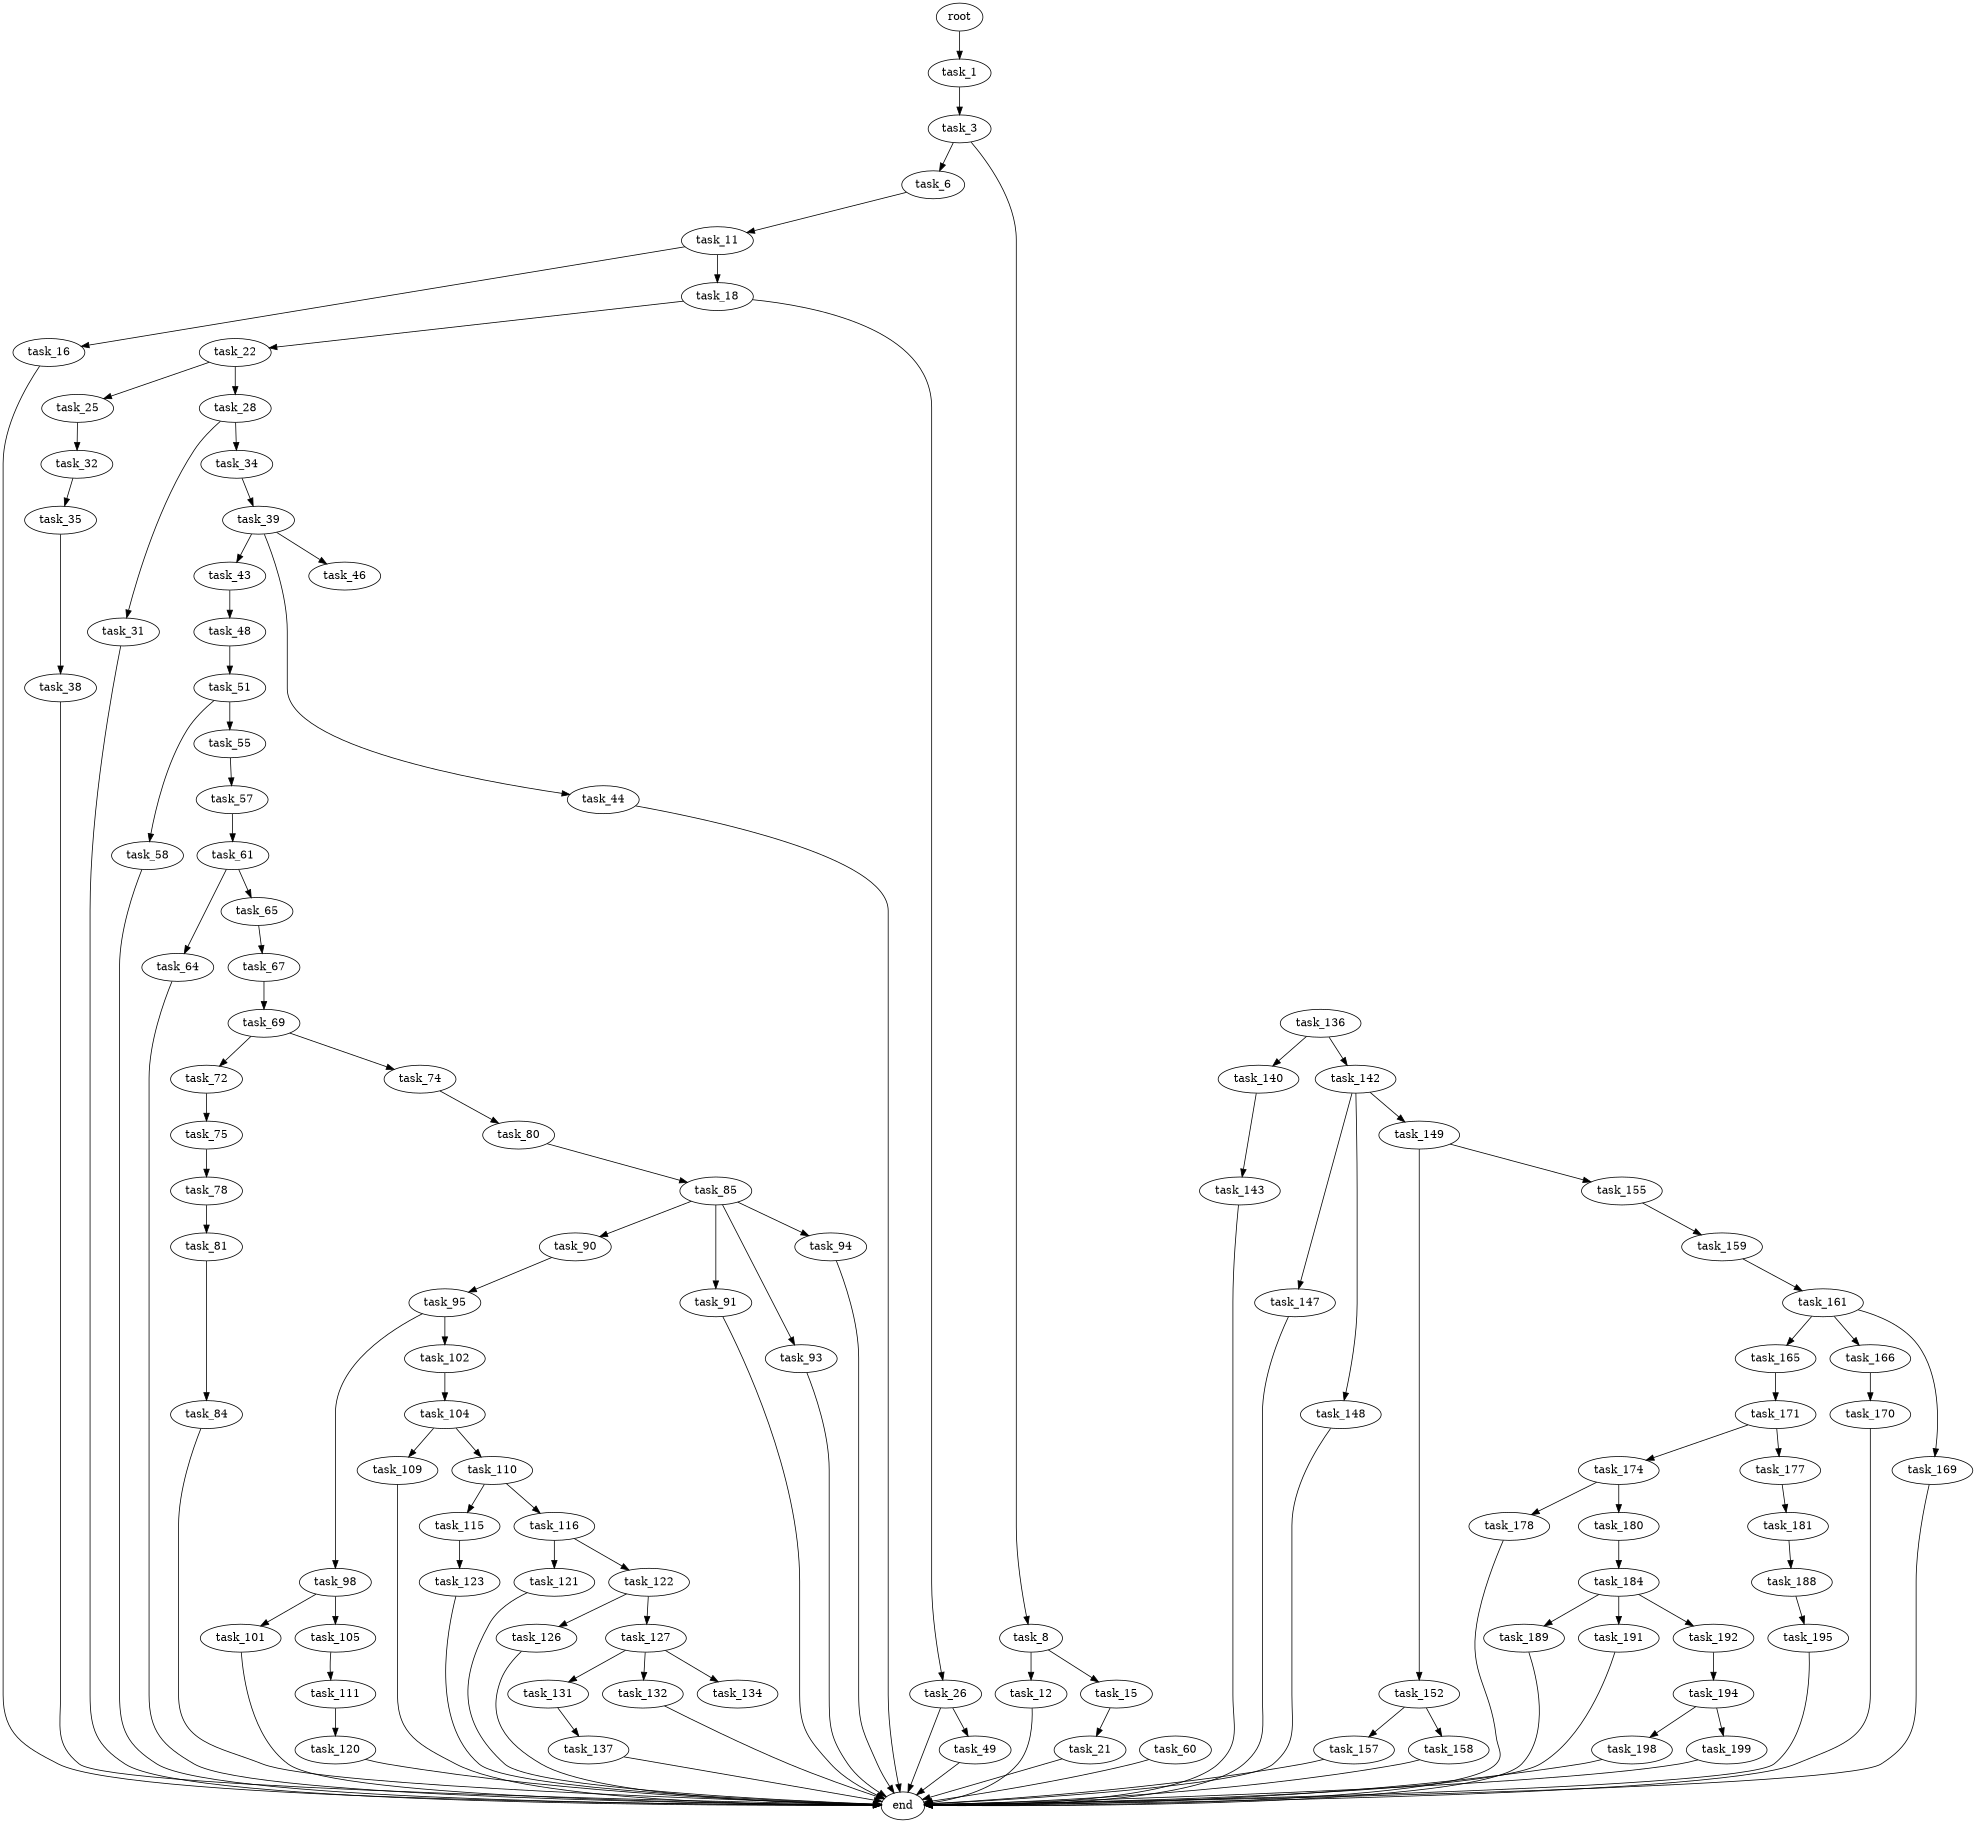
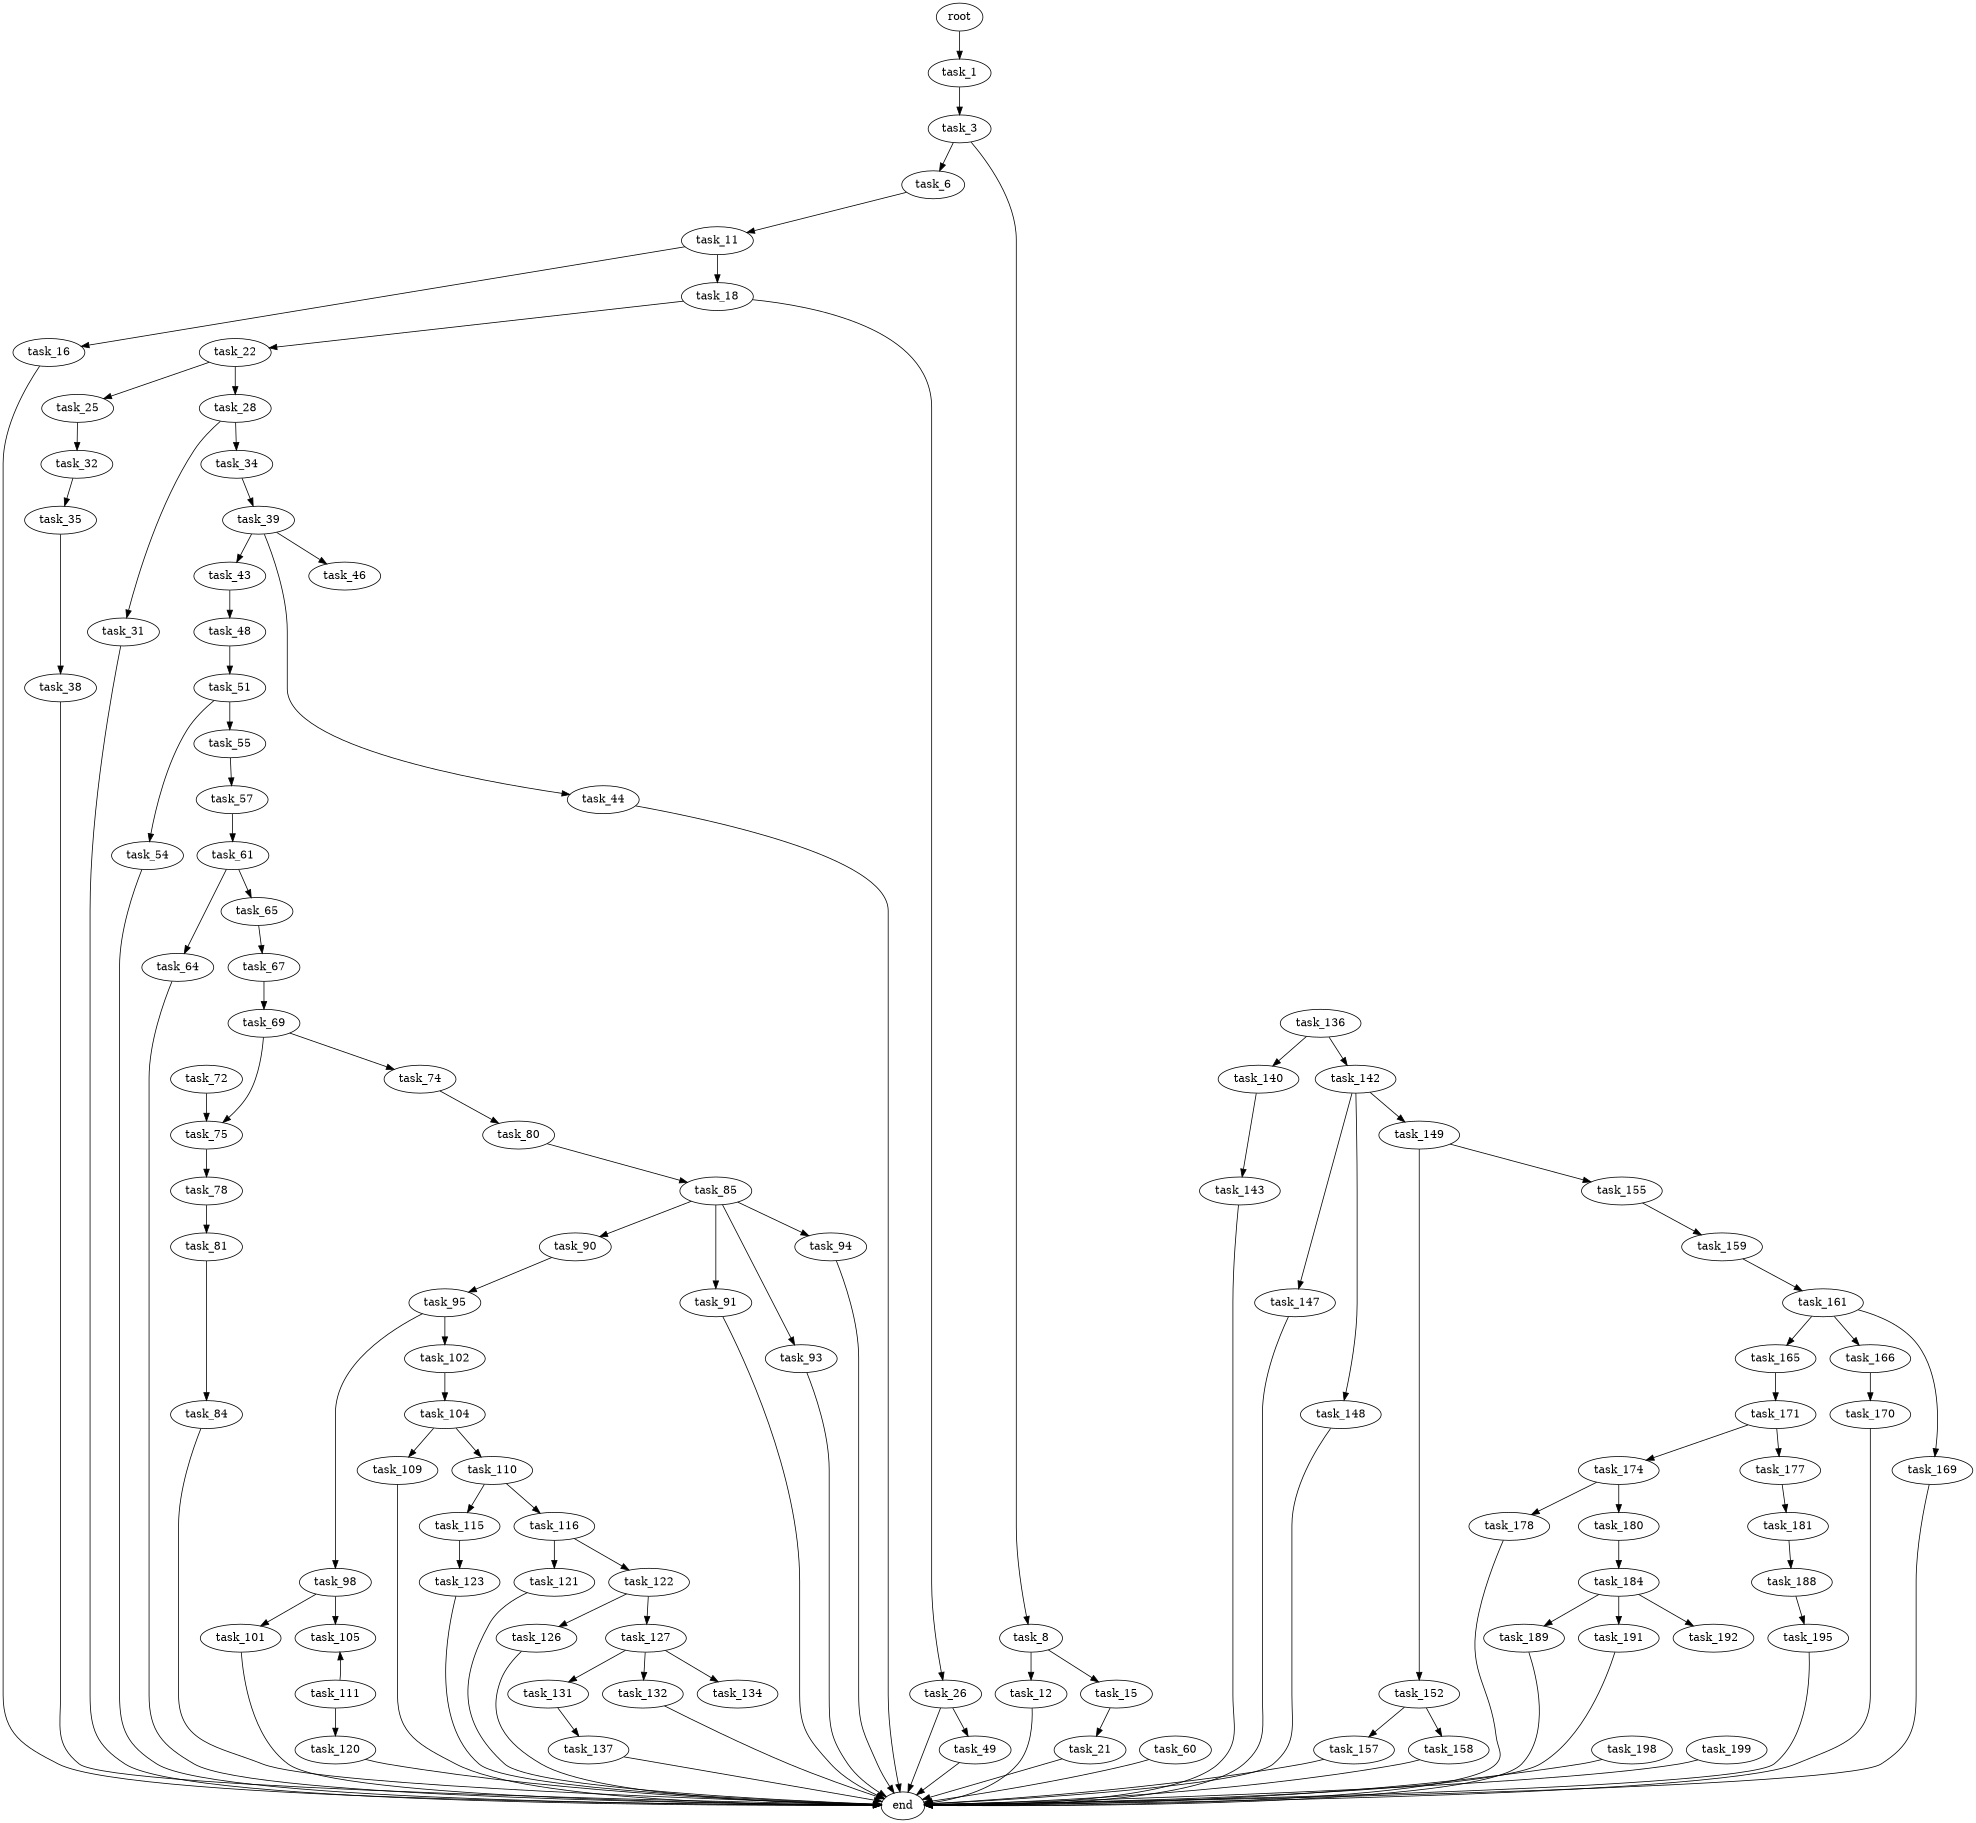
node "task_58": label "task_58" -> "task_54"
edge "task_69" -> "task_72": now "task_69" -> "task_75"
edge "task_105" -> "task_111": reversed
node "task_194": removed
